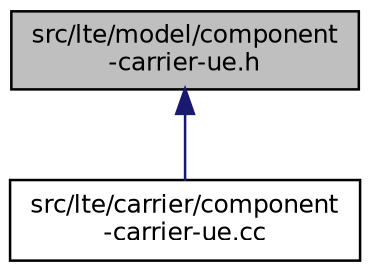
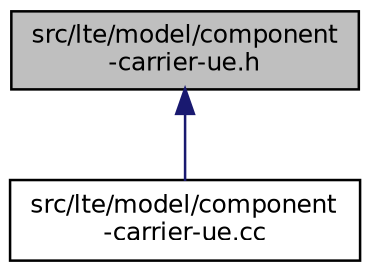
node "src/lte/carrier/component -carrier-ue.cc": label "src/lte/carrier/component -carrier-ue.cc" -> "src/lte/model/component -carrier-ue.cc"
